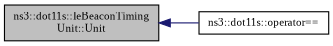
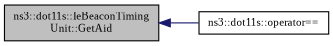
node "ns3::dot11s::IeBeaconTiming Unit::Unit": label "ns3::dot11s::IeBeaconTiming Unit::Unit" -> "ns3::dot11s::IeBeaconTiming Unit::GetAid"
